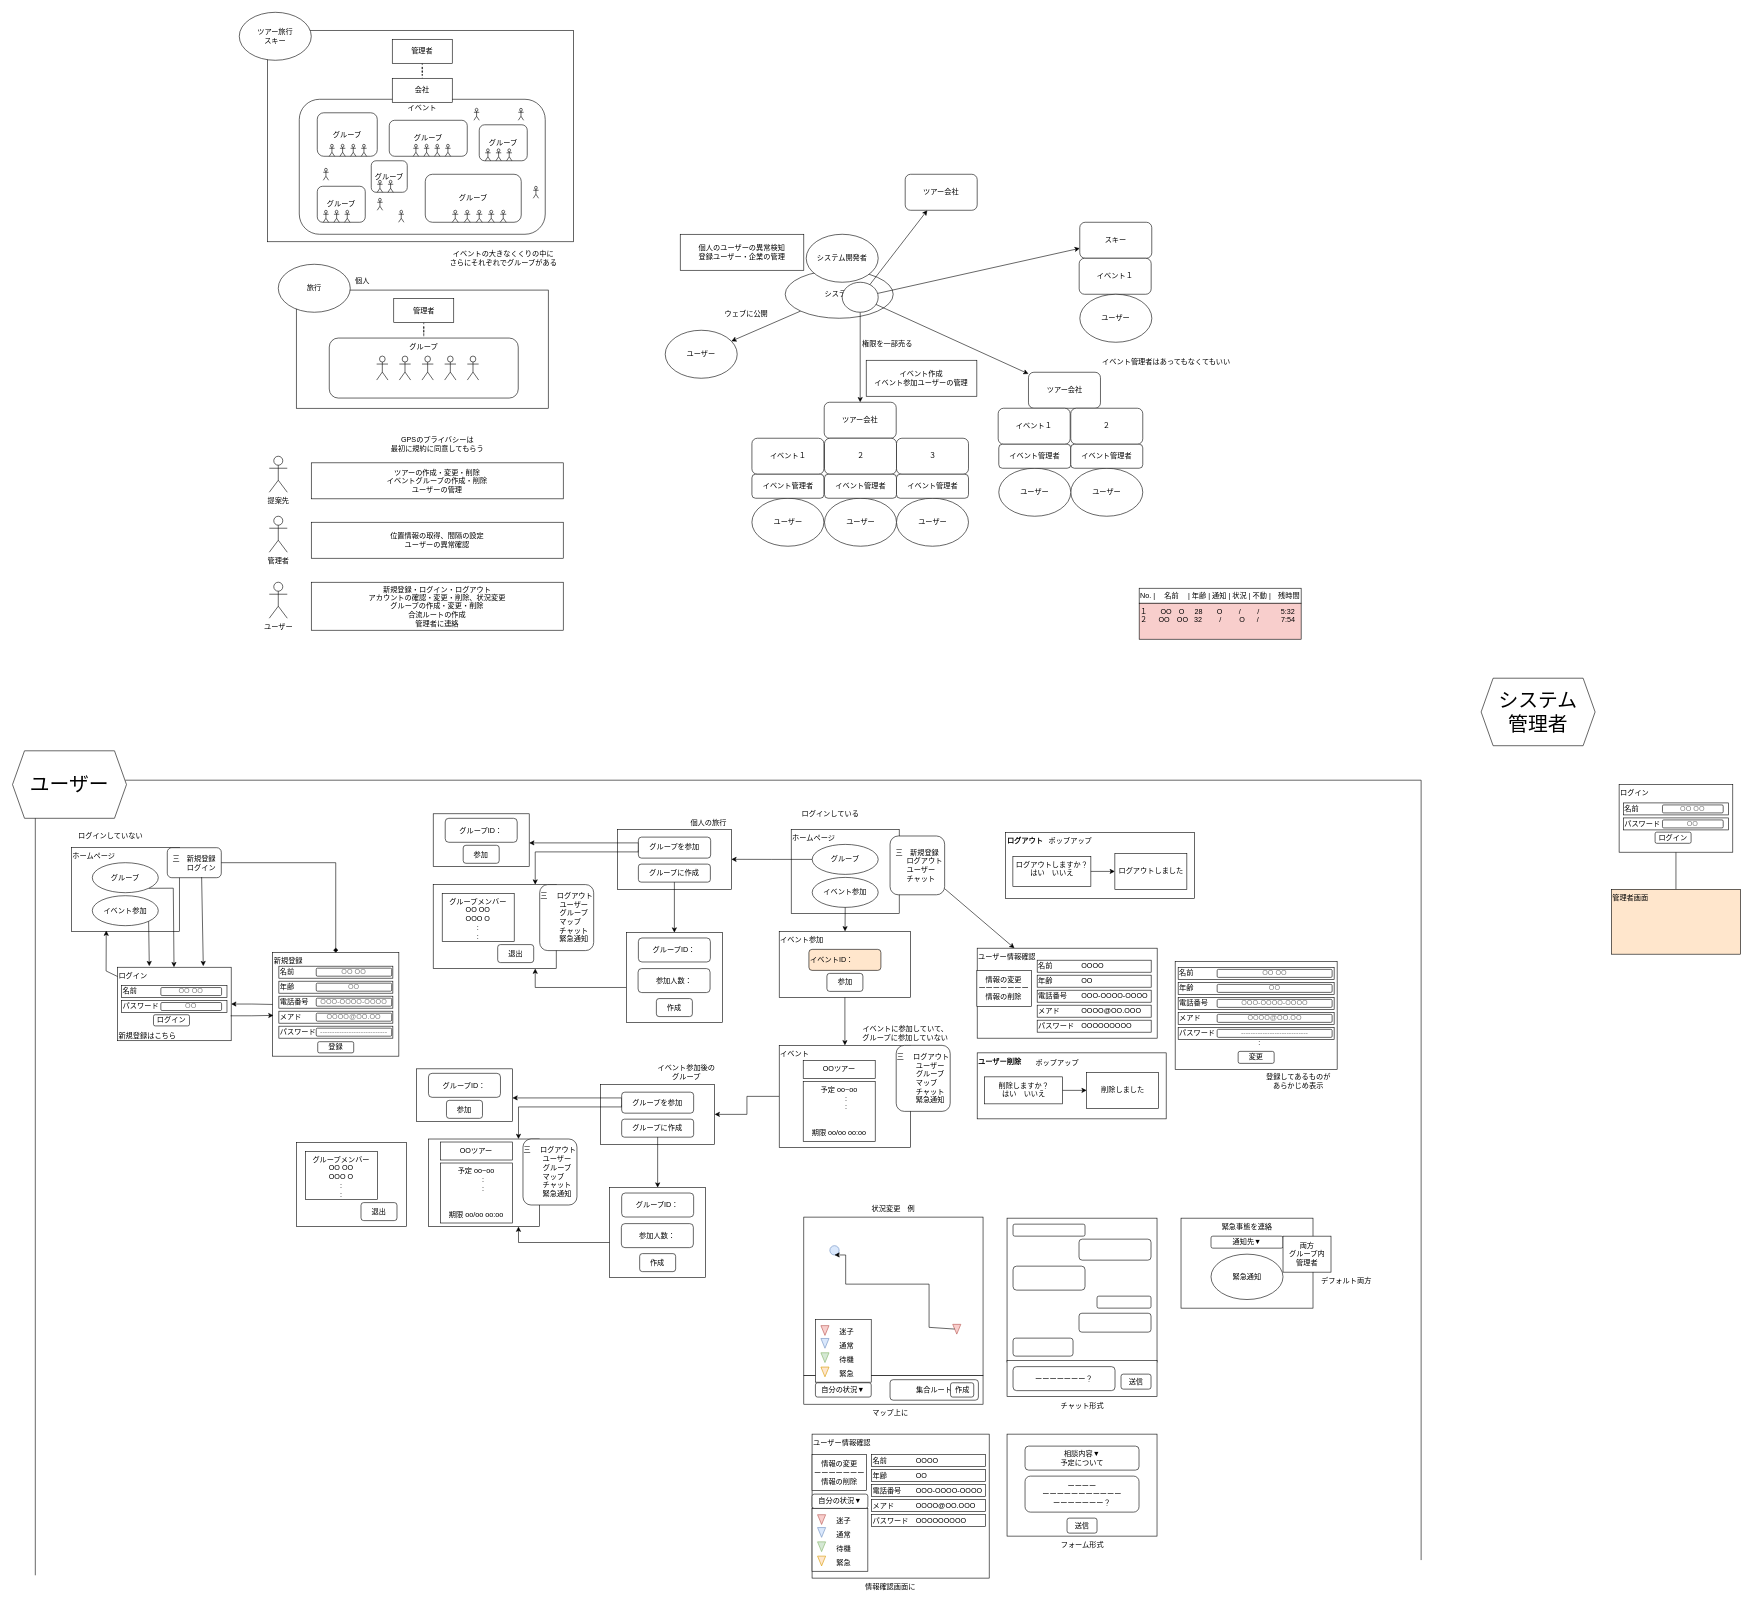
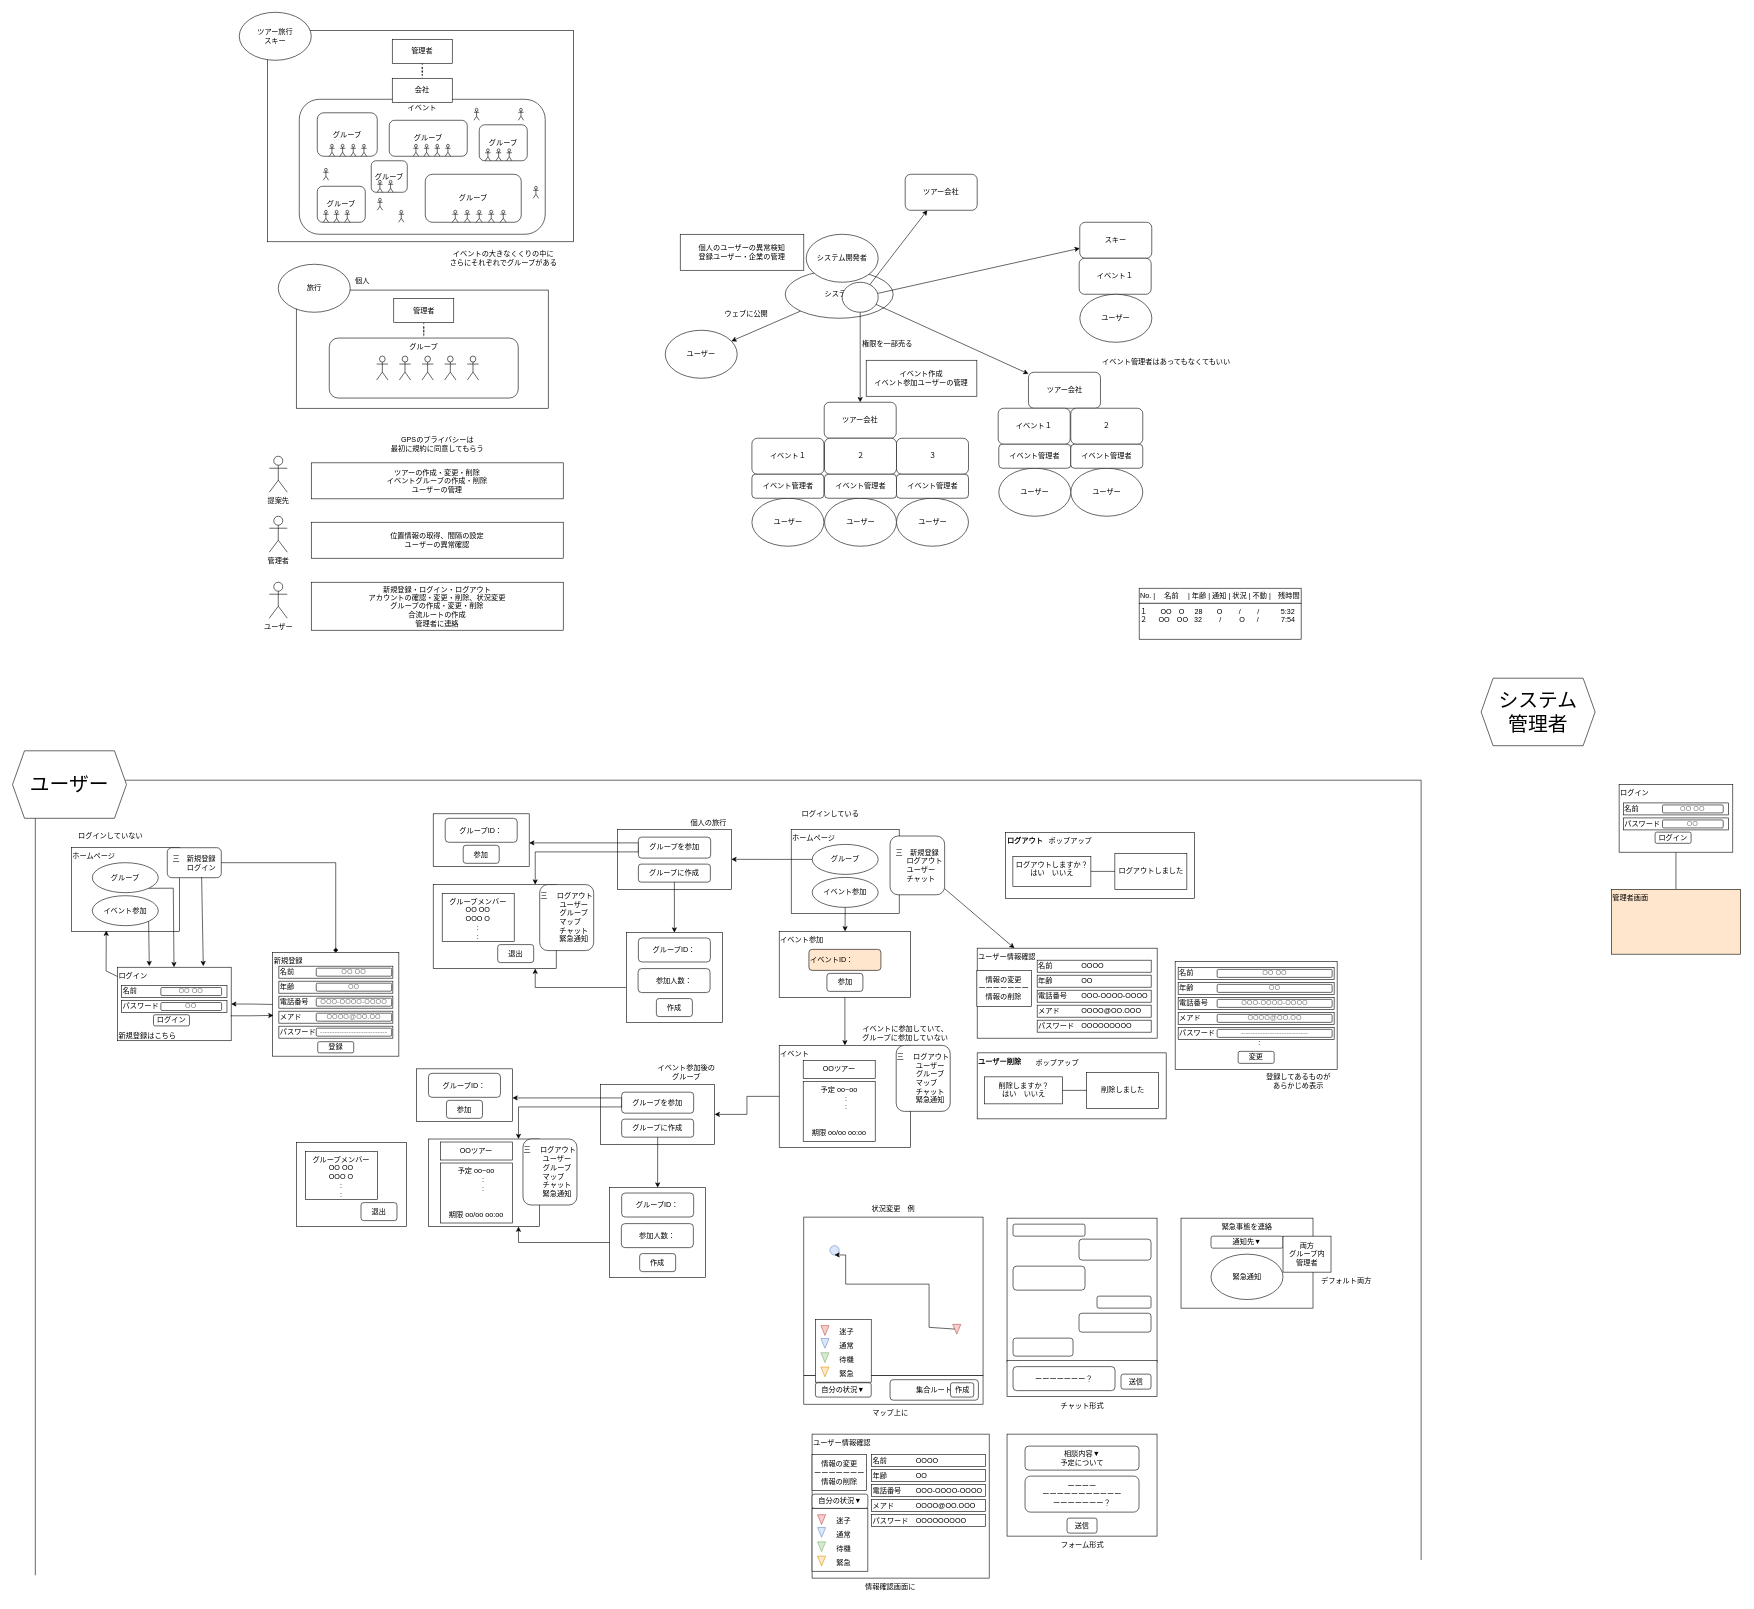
node "１ OO O 28 O / / 5:32 ２ OO OO 32 / O / 7:54": fillcolor #f8cecc -> #ffffff
edge "ログアウトしますか？ はい いいえ" -> "ログアウトしました": arrowhead classic -> none
edge "削除しますか？ はい いいえ" -> "削除しました": arrowhead classic -> none
